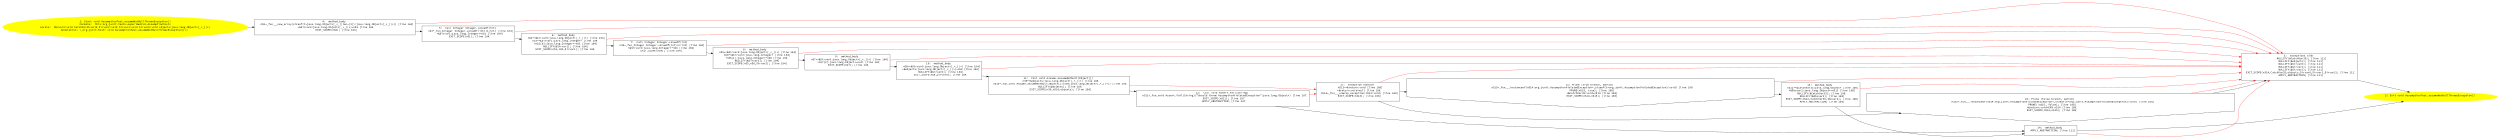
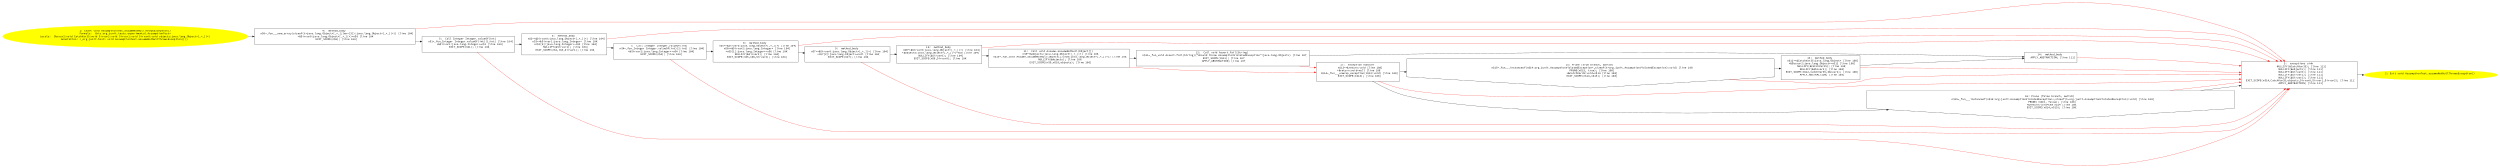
edge "14:  method_body APPLY_ABSTRACTION; [line 111]" -> "2: Exit void AssumptionTest.assumeNotNullThrowsException()": removed
